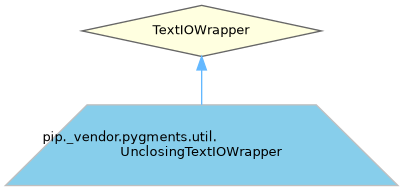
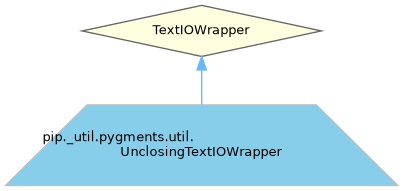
node "pip._vendor.pygments.util. UnclosingTextIOWrapper": label "pip._vendor.pygments.util. UnclosingTextIOWrapper" -> "pip._util.pygments.util. UnclosingTextIOWrapper"
